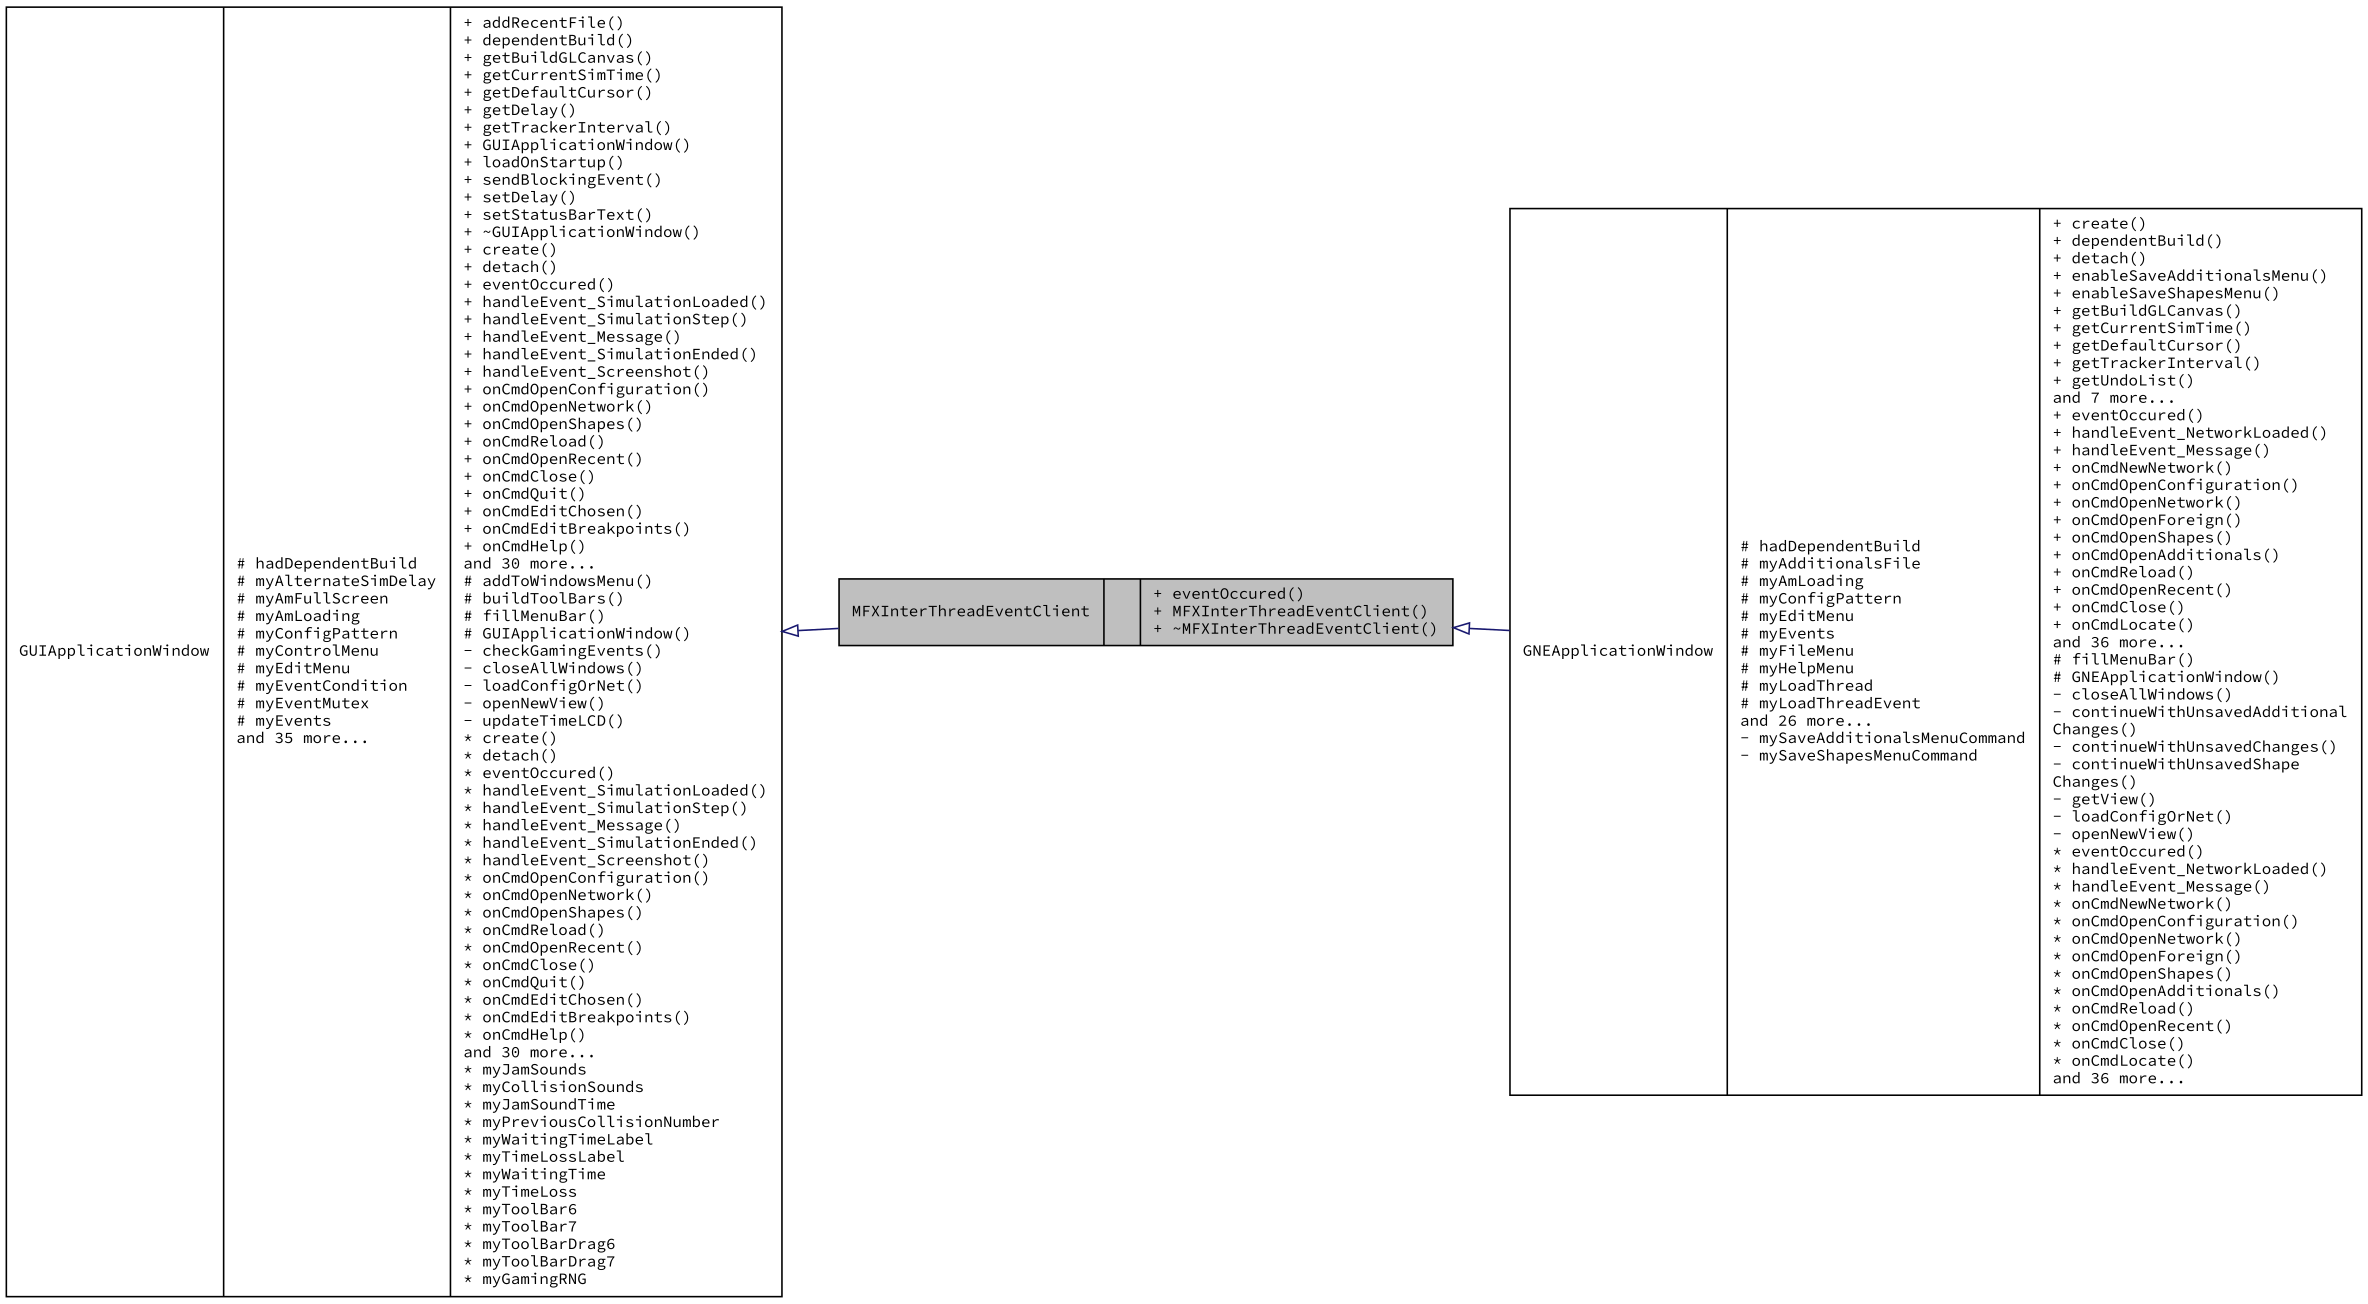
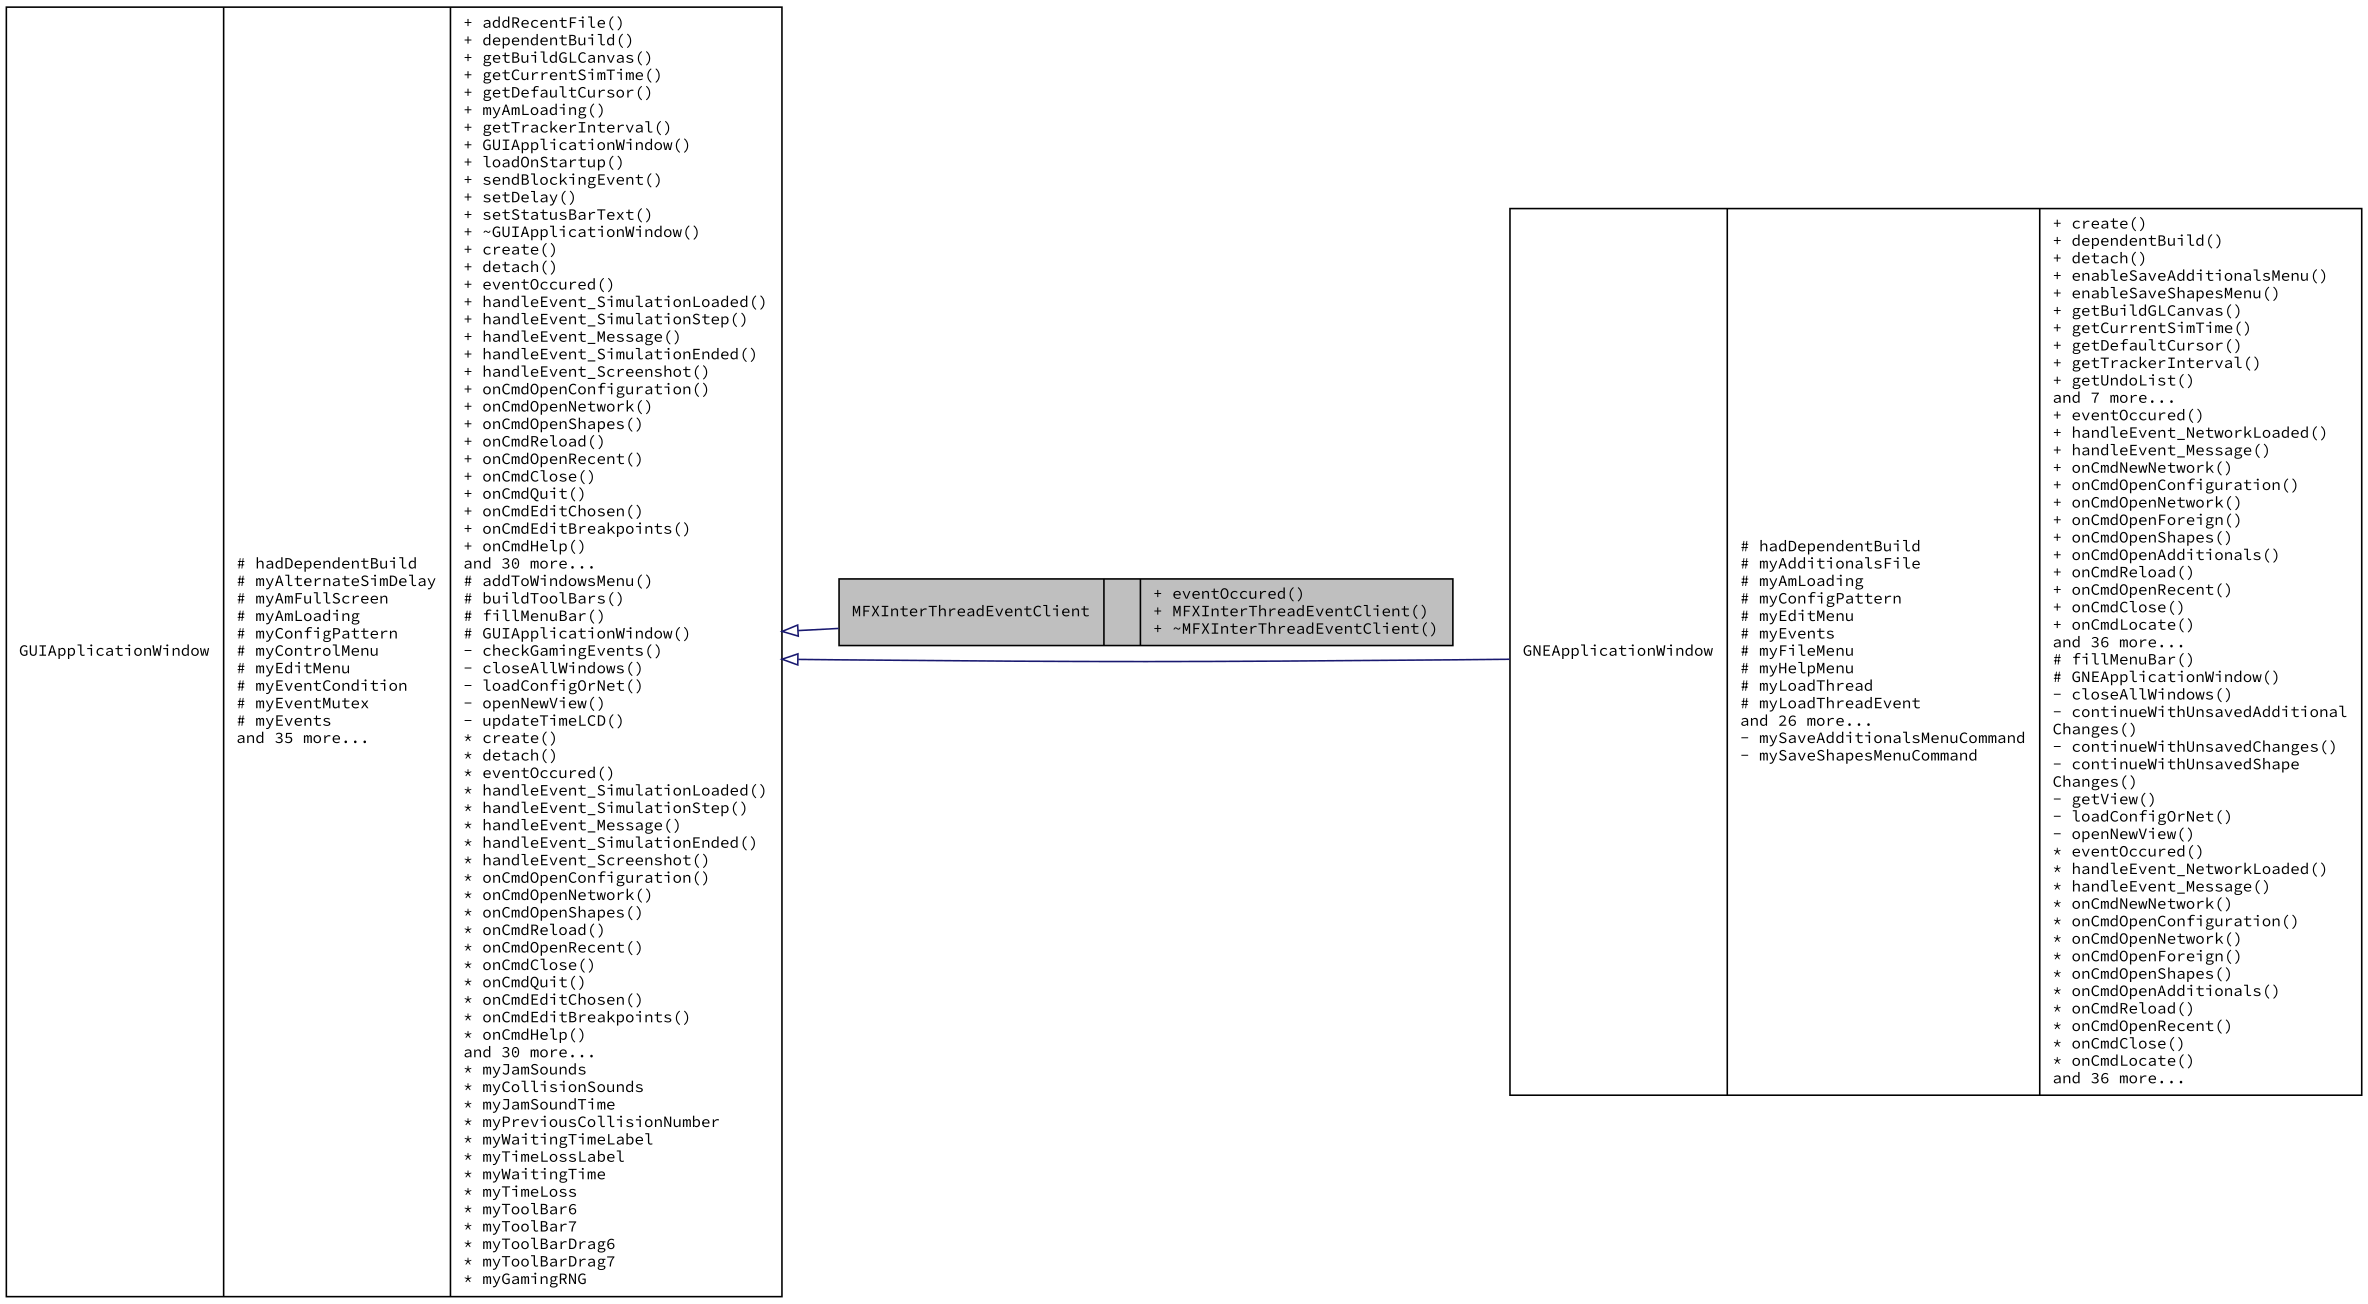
node "GUIApplicationWindow": text "+ getDelay()" -> "+ myAmLoading()"
edge "GNEApplicationWindow" -> "MFXInterThreadEventClient": now "GNEApplicationWindow" -> "GUIApplicationWindow"
